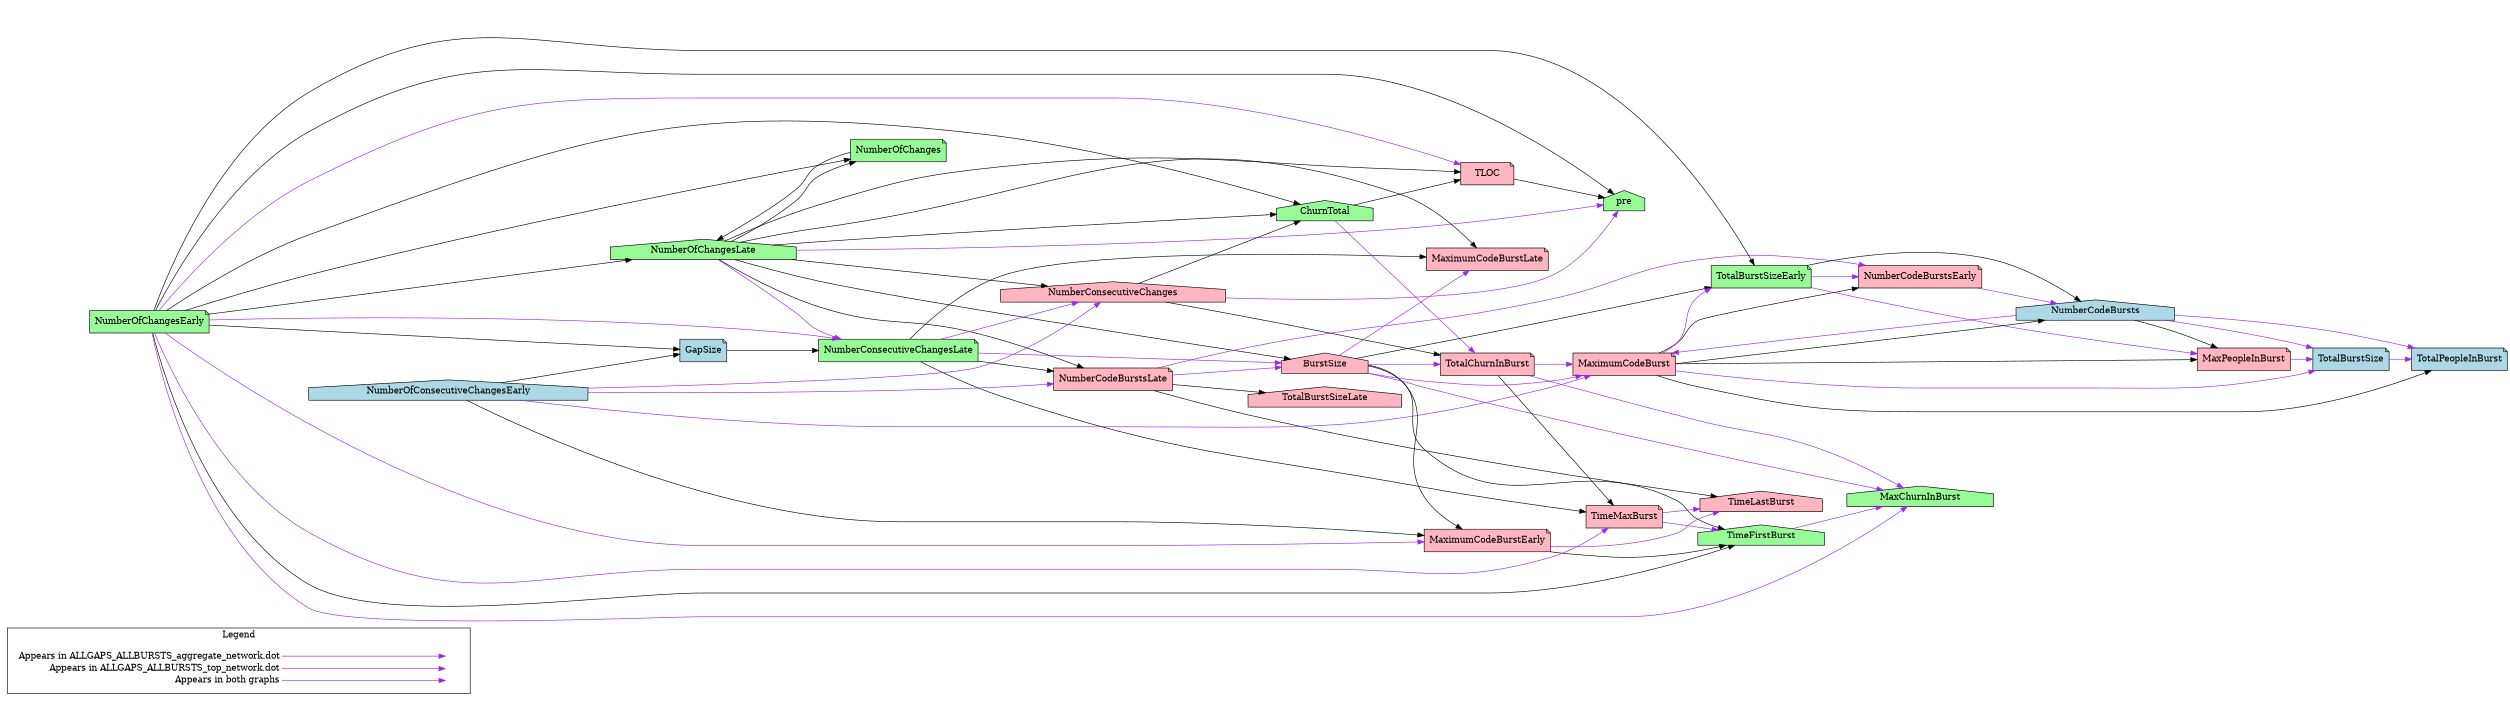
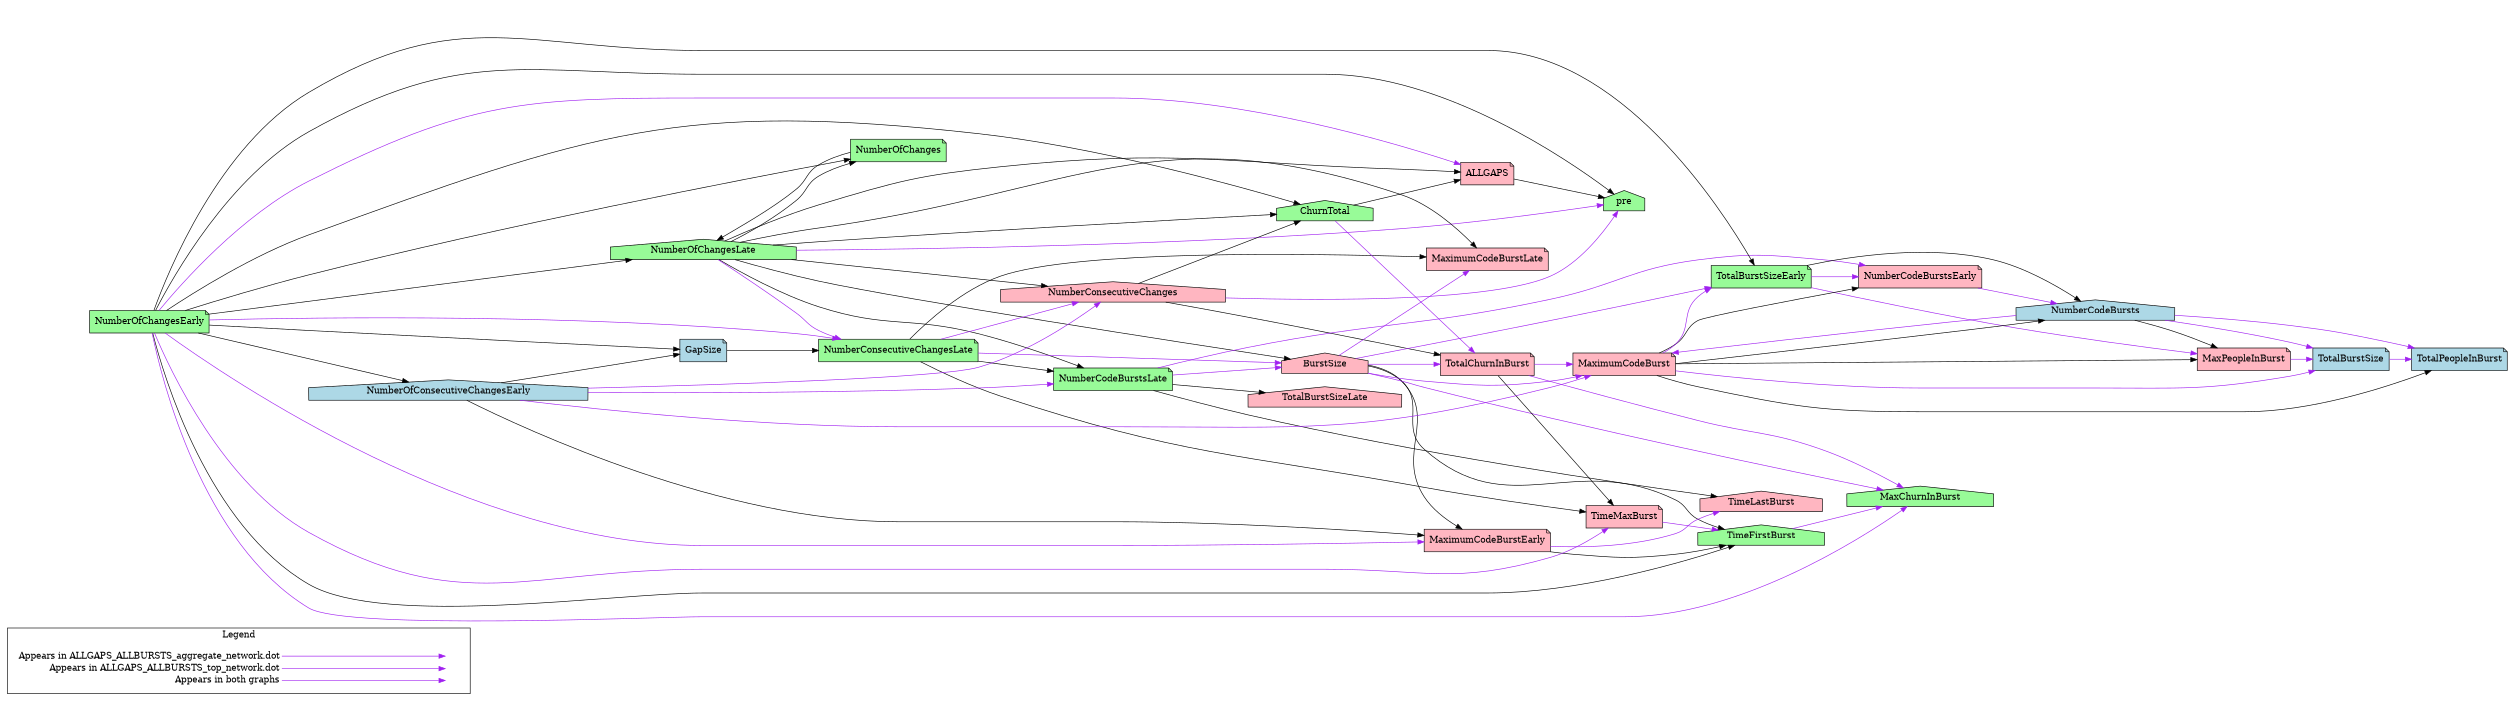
node "TLOC": label "TLOC" -> "ALLGAPS"
edge "BurstSize" -> "TotalBurstSizeEarly": color black -> purple
edge "NumberOfChangesEarly" -> "NumberOfConsecutiveChangesEarly": added
node "NumberCodeBurstsLate": fillcolor lightpink -> palegreen
edge "TimeMaxBurst" -> "TimeLastBurst": removed
